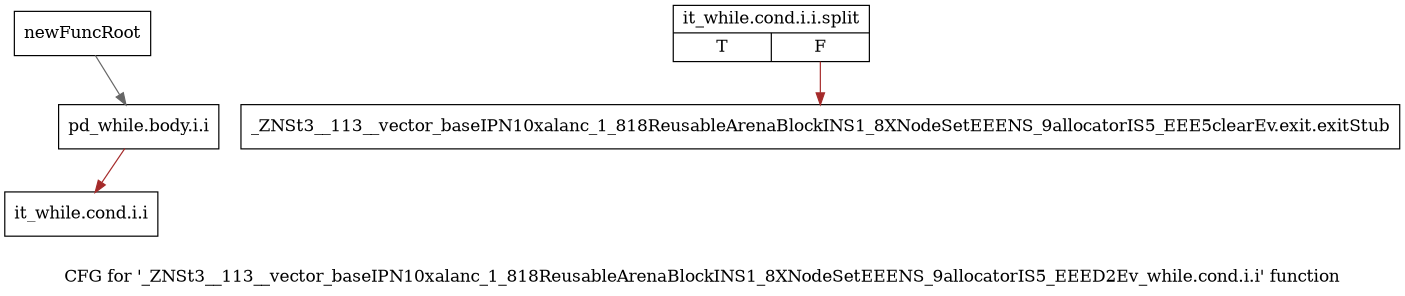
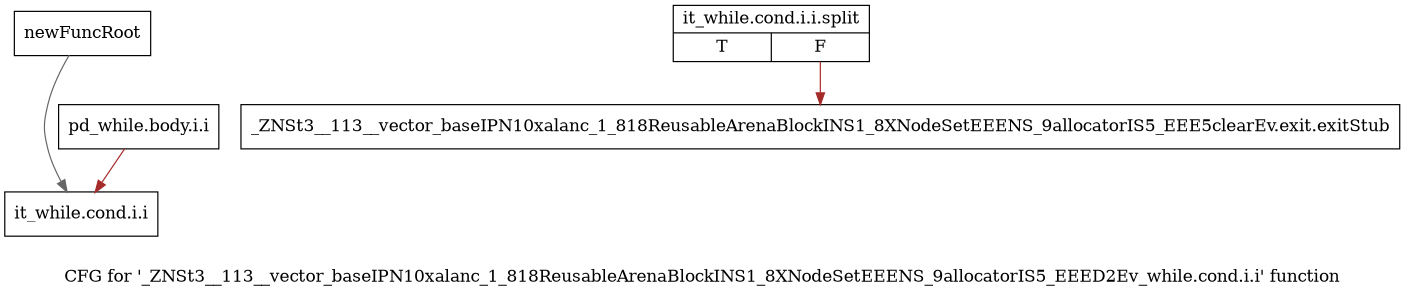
edge "newFuncRoot" -> "pd_while.body.i.i": now "newFuncRoot" -> "it_while.cond.i.i"
